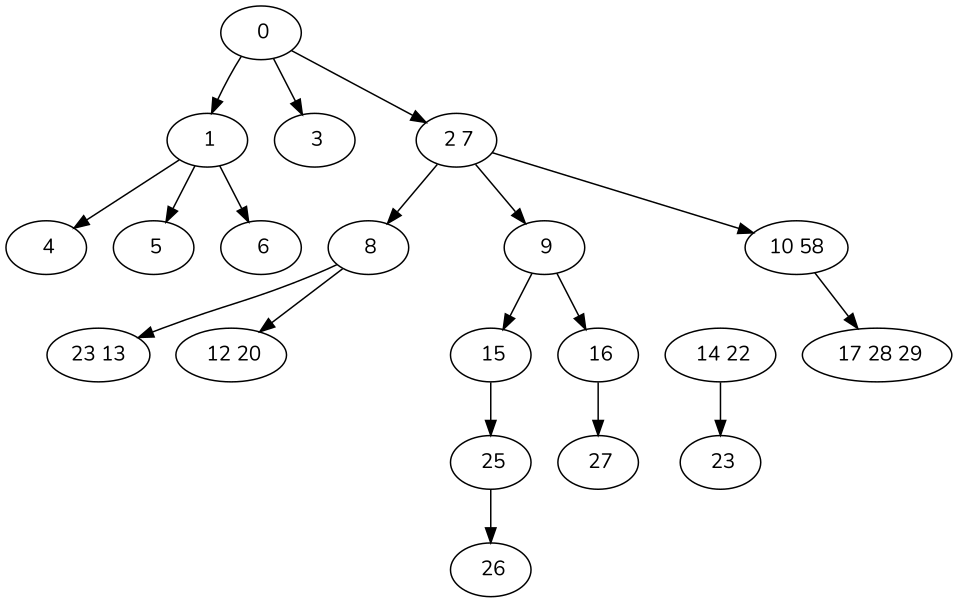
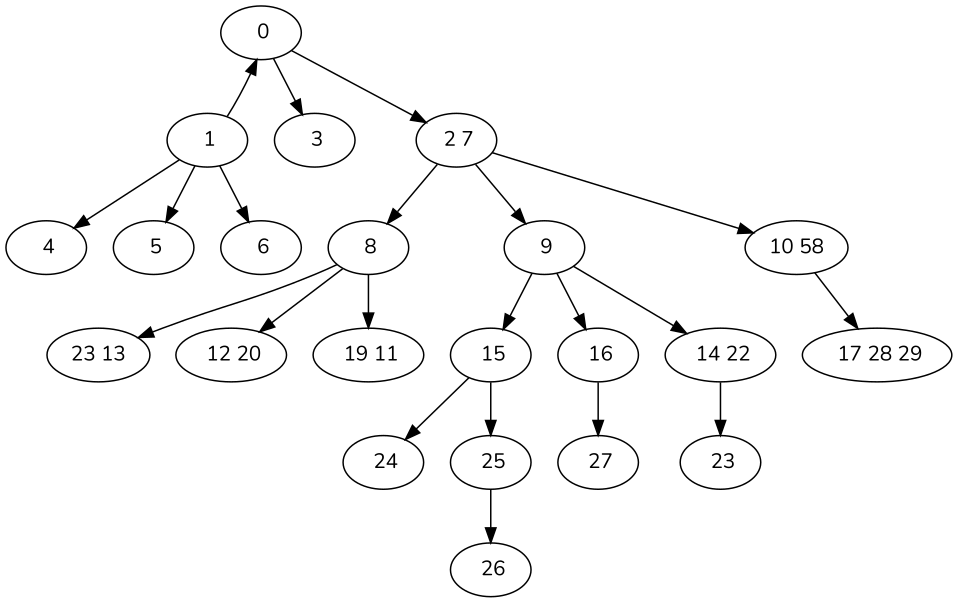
edge "0" -> "1": reversed
edge "9" -> "14 22": added
node "19 11": added
node "24": added
